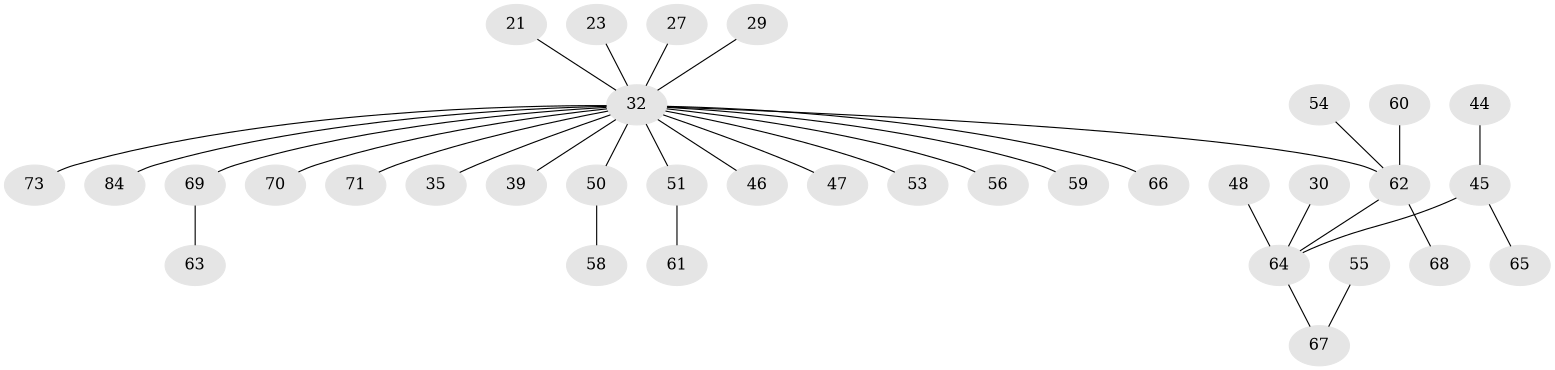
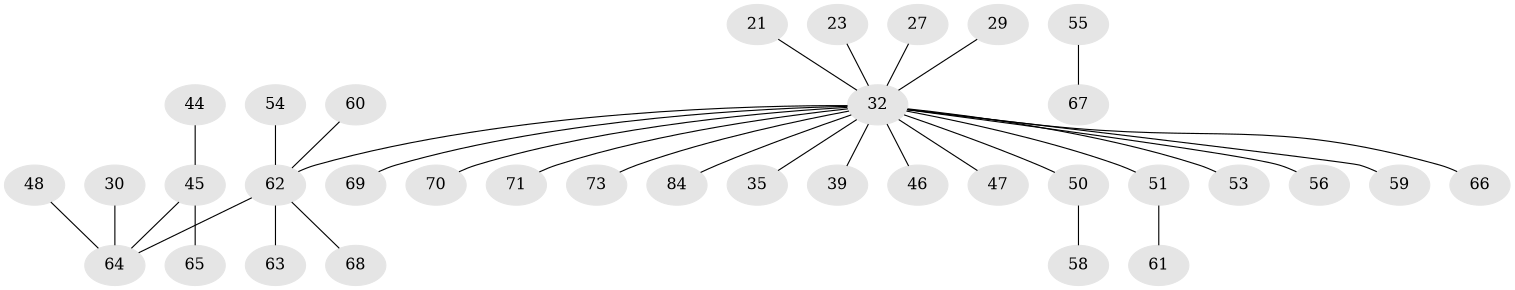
edge "69" -- "63": now "62" -- "63"
edge "64" -- "67": removed
